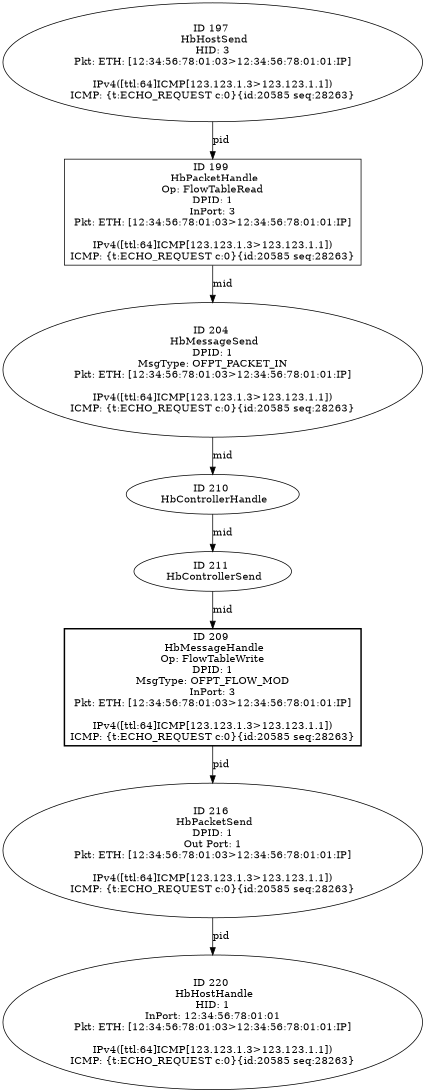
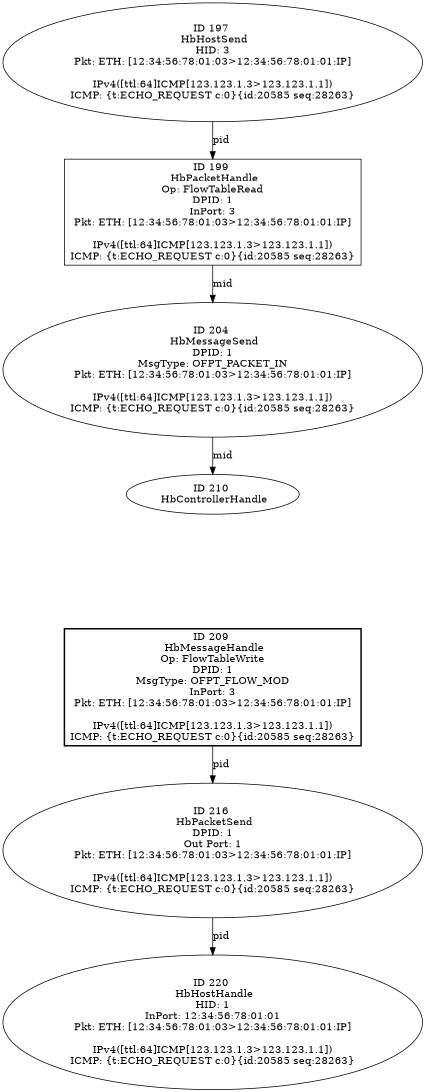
node "ID 211 HbControllerSend": removed
